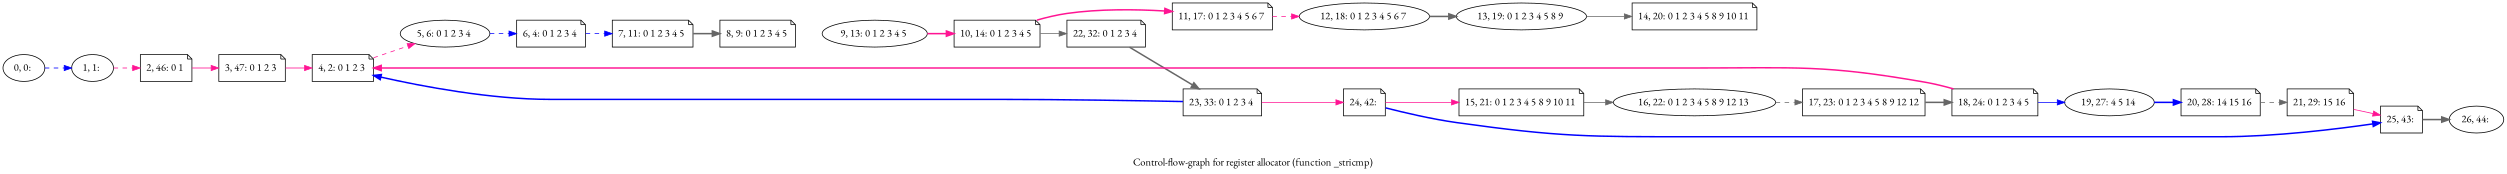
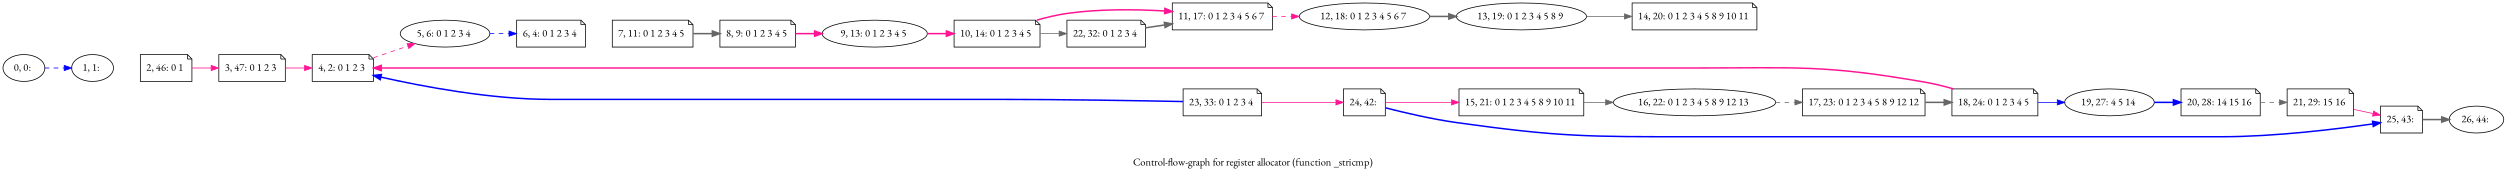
edge "6, 4: 0 1 2 3 4" -> "7, 11: 0 1 2 3 4 5": removed
edge "8, 9: 0 1 2 3 4 5" -> "9, 13: 0 1 2 3 4 5": added
edge "22, 32: 0 1 2 3 4" -> "23, 33: 0 1 2 3 4": now "22, 32: 0 1 2 3 4" -> "11, 17: 0 1 2 3 4 5 6 7"
edge "1, 1:" -> "2, 46: 0 1": removed
